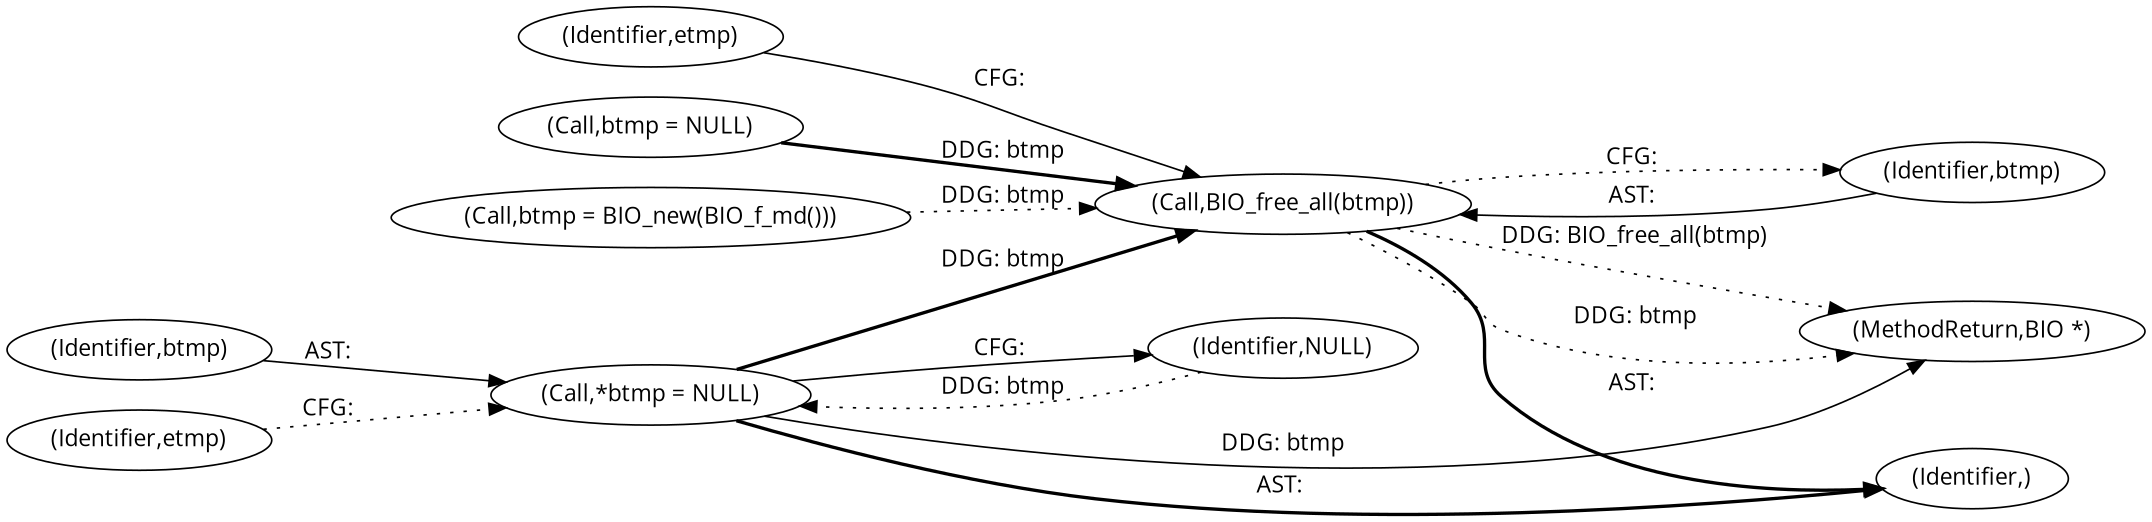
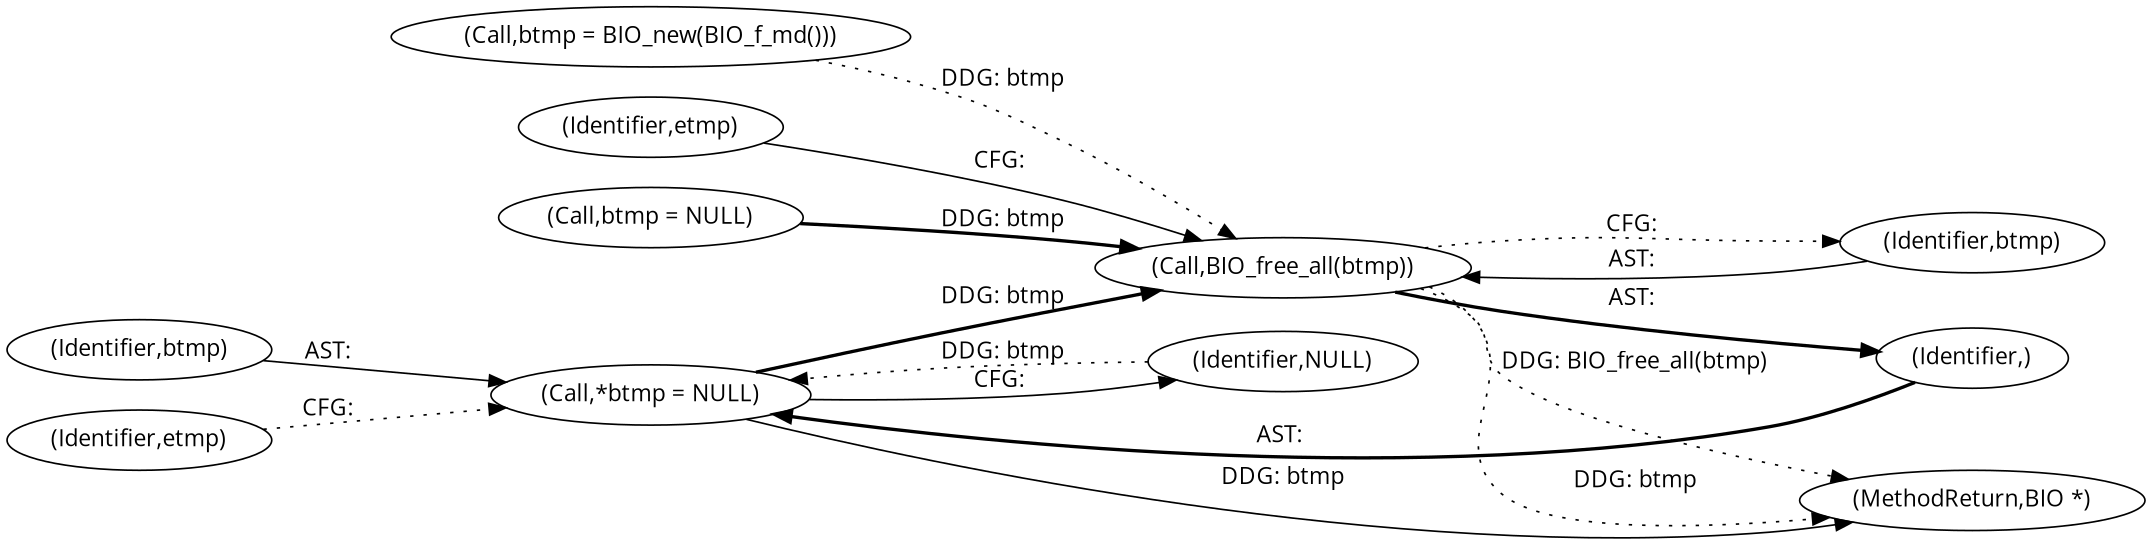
edge "(Call,*btmp = NULL)" -> "(Identifier,)": reversed
